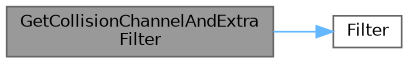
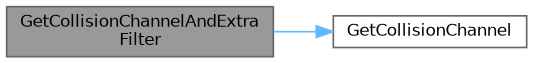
node "Filter": label "Filter" -> "GetCollisionChannel"
